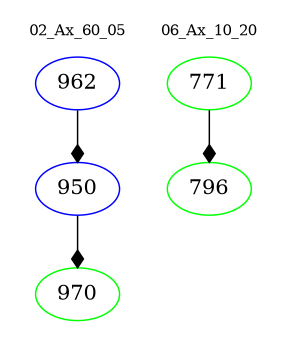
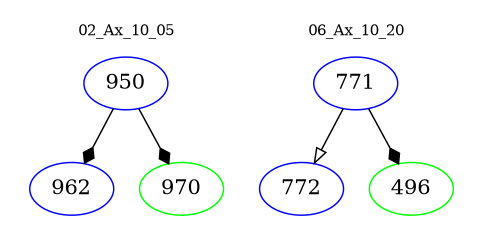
cluster "02_Ax_60_05": label "02_Ax_60_05" -> "02_Ax_10_05"
node "771": color green -> blue
edge "962" -> "950": reversed
node "796": label "796" -> "496"
node "772": added
